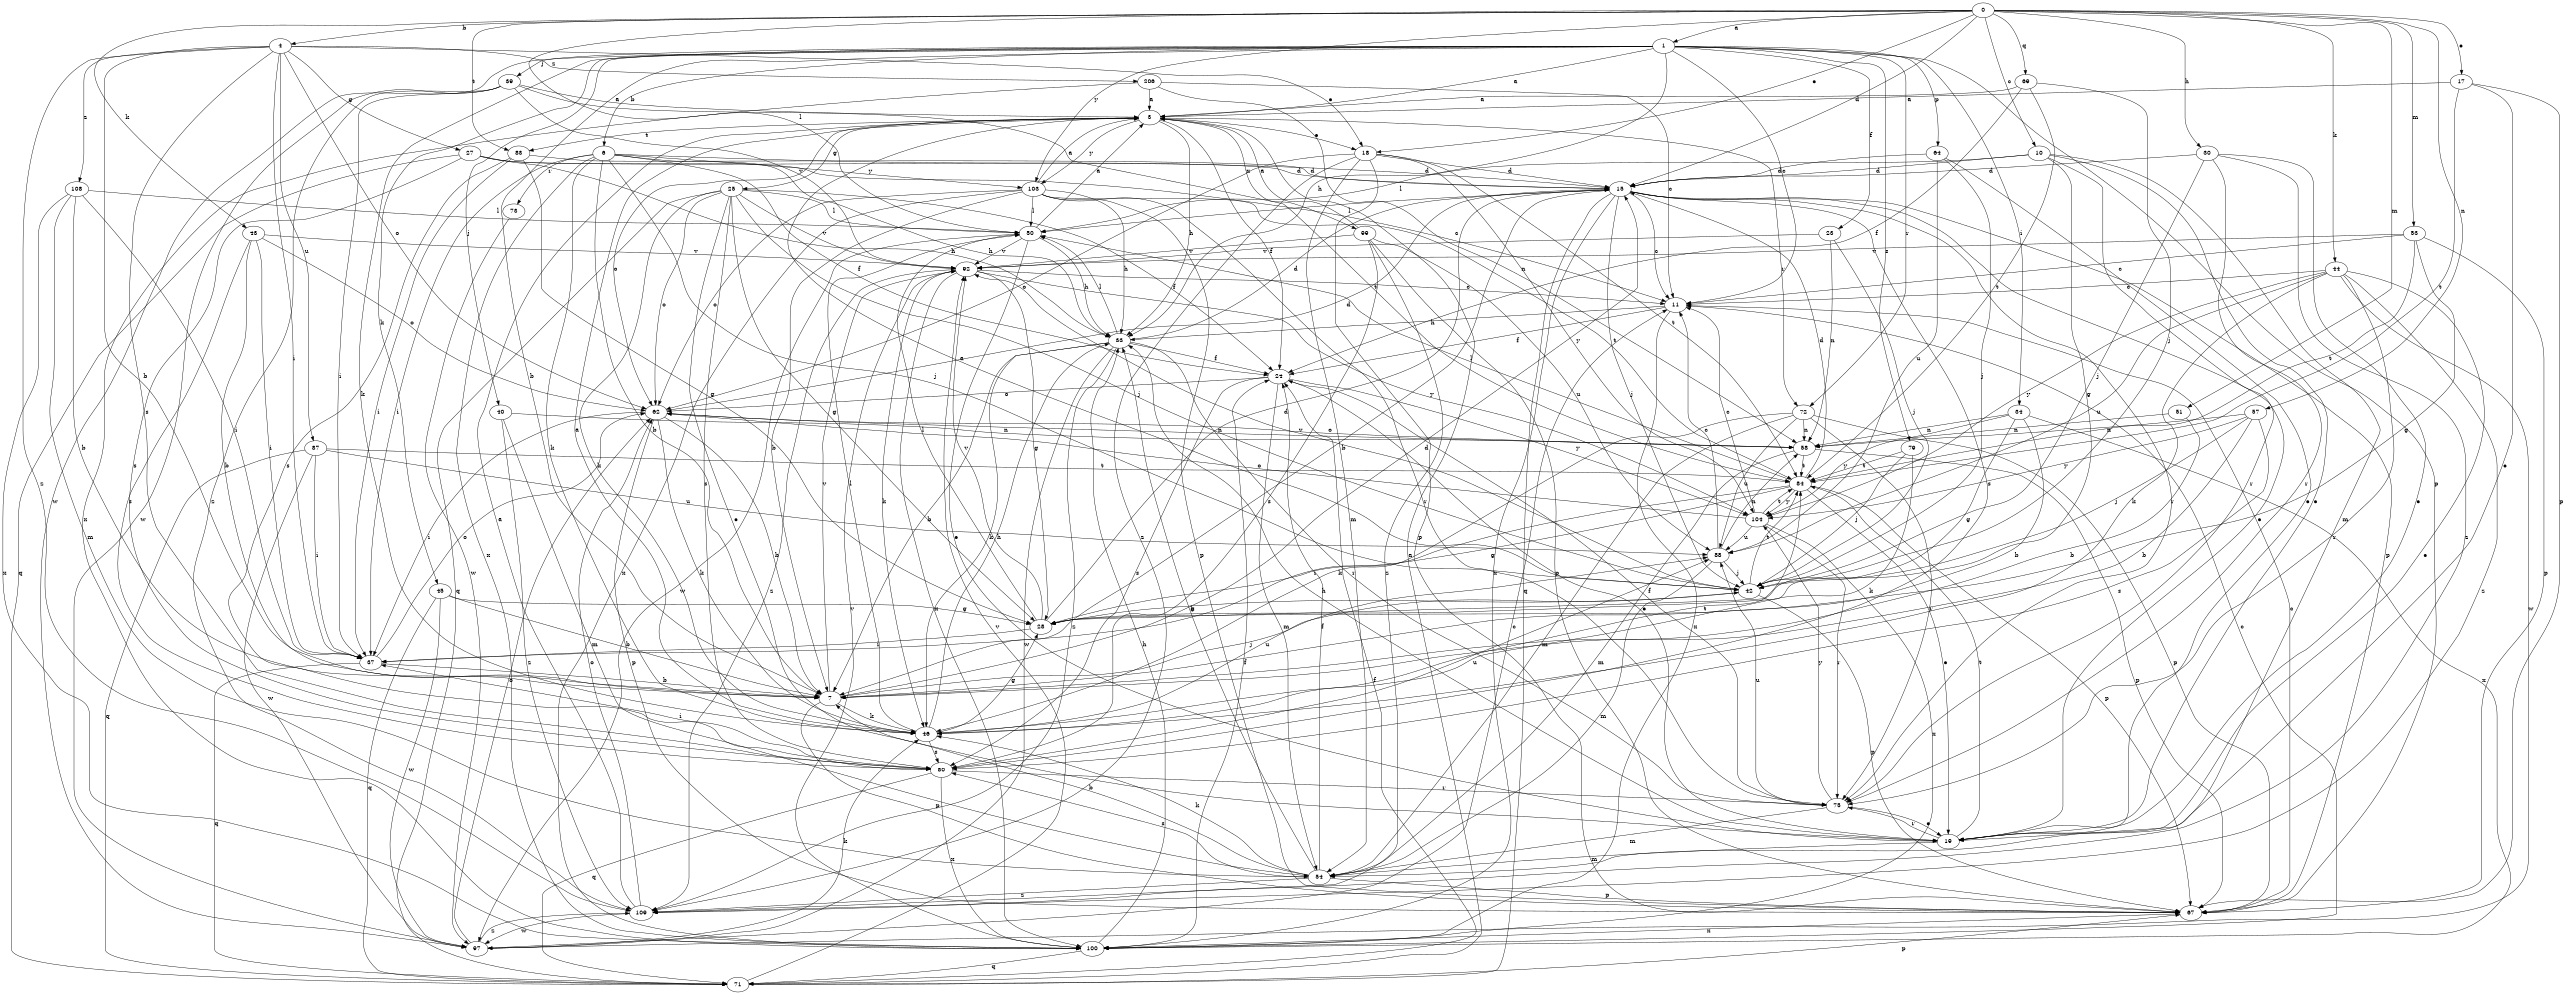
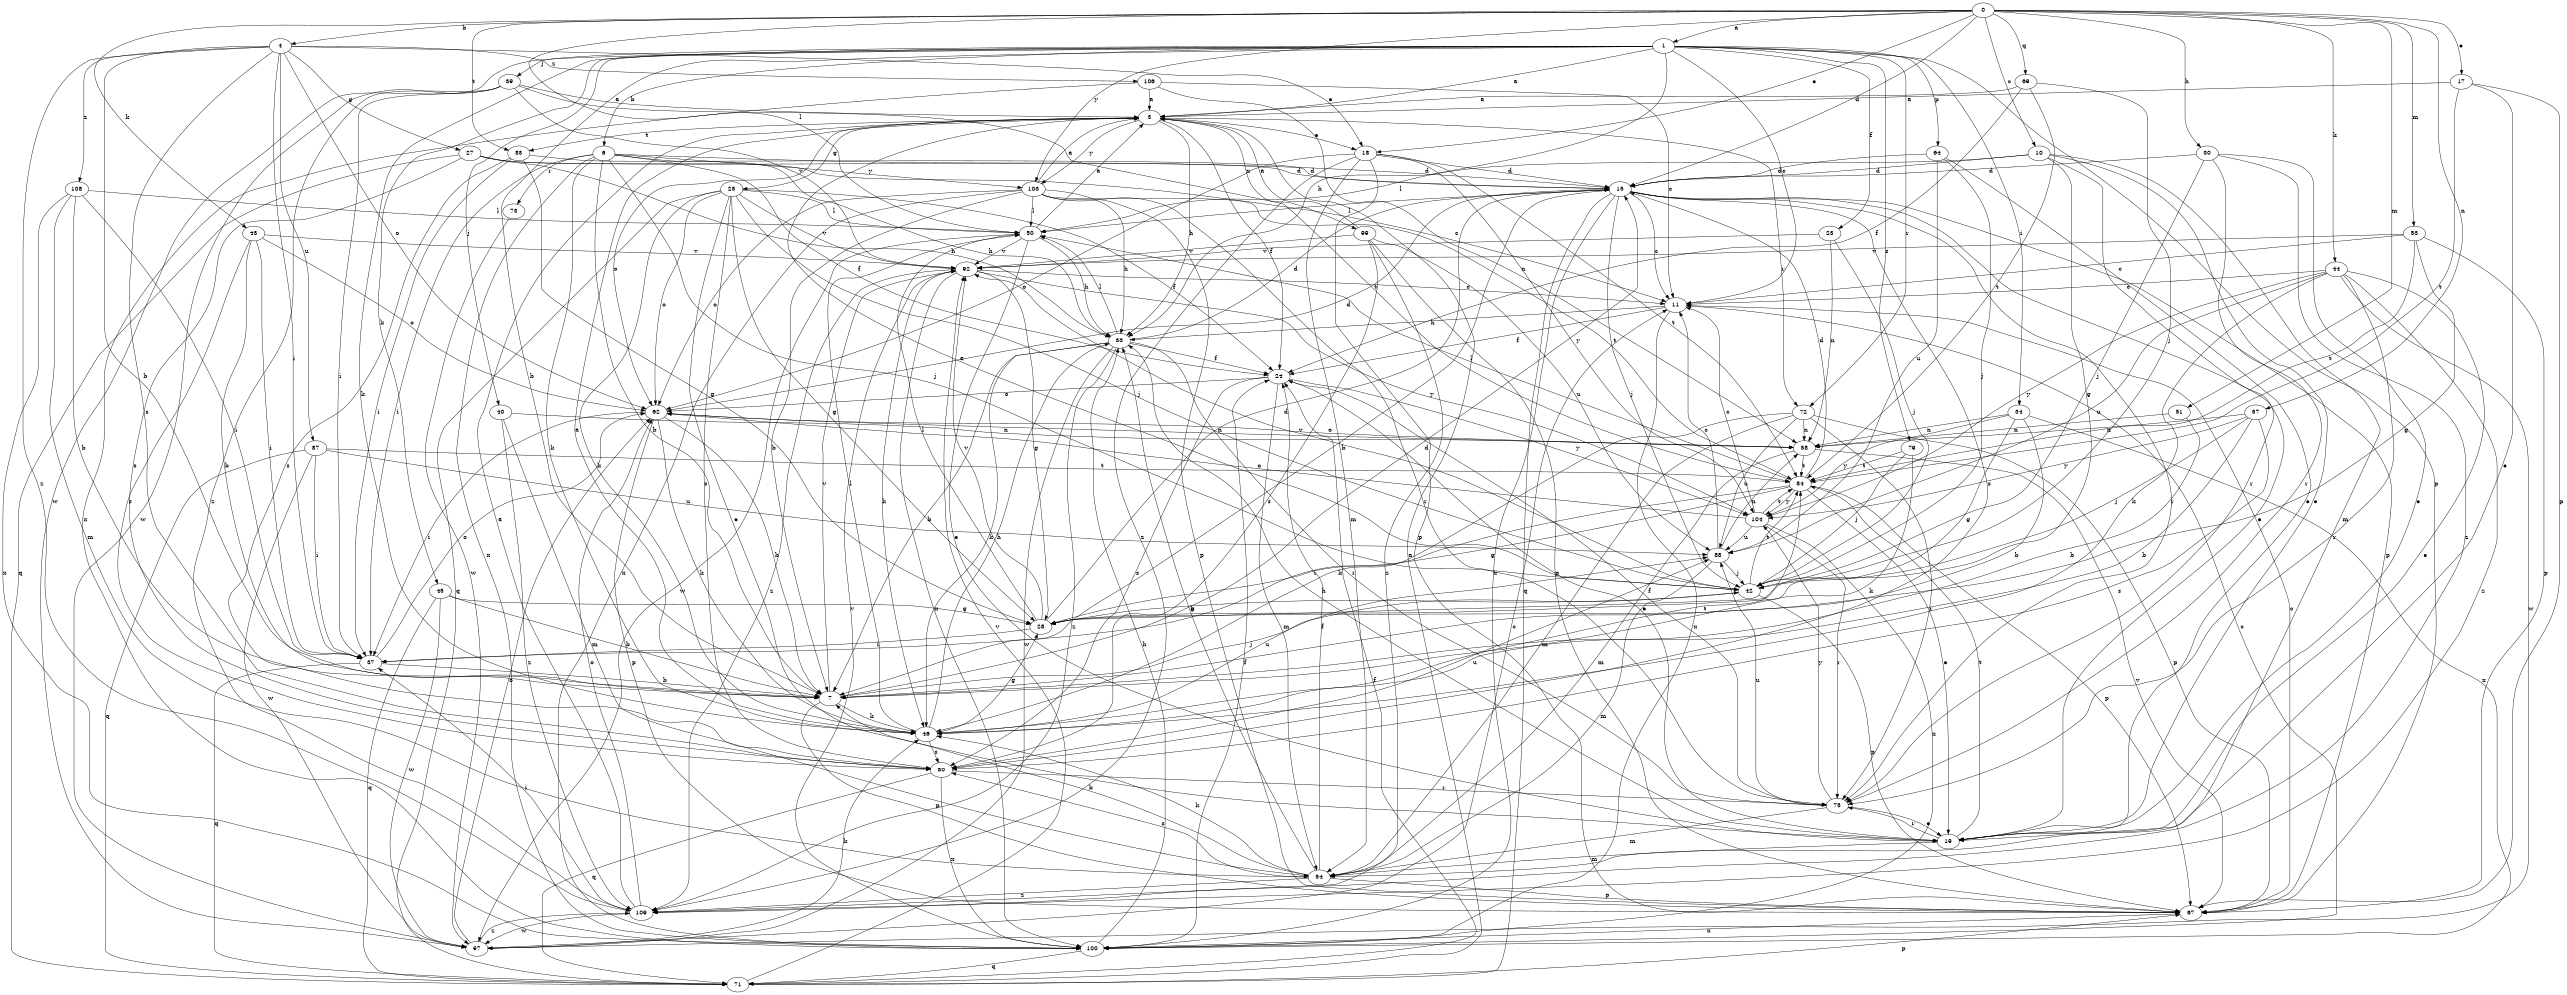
node "206": label "206" -> "106"
edge "58" -> "67": label "p" -> "v"
edge "80" -> "37": now "109" -> "37"
